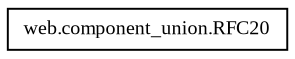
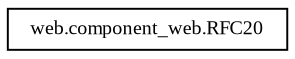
node "web.component_union.RFC20": label "web.component_union.RFC20" -> "web.component_web.RFC20"
